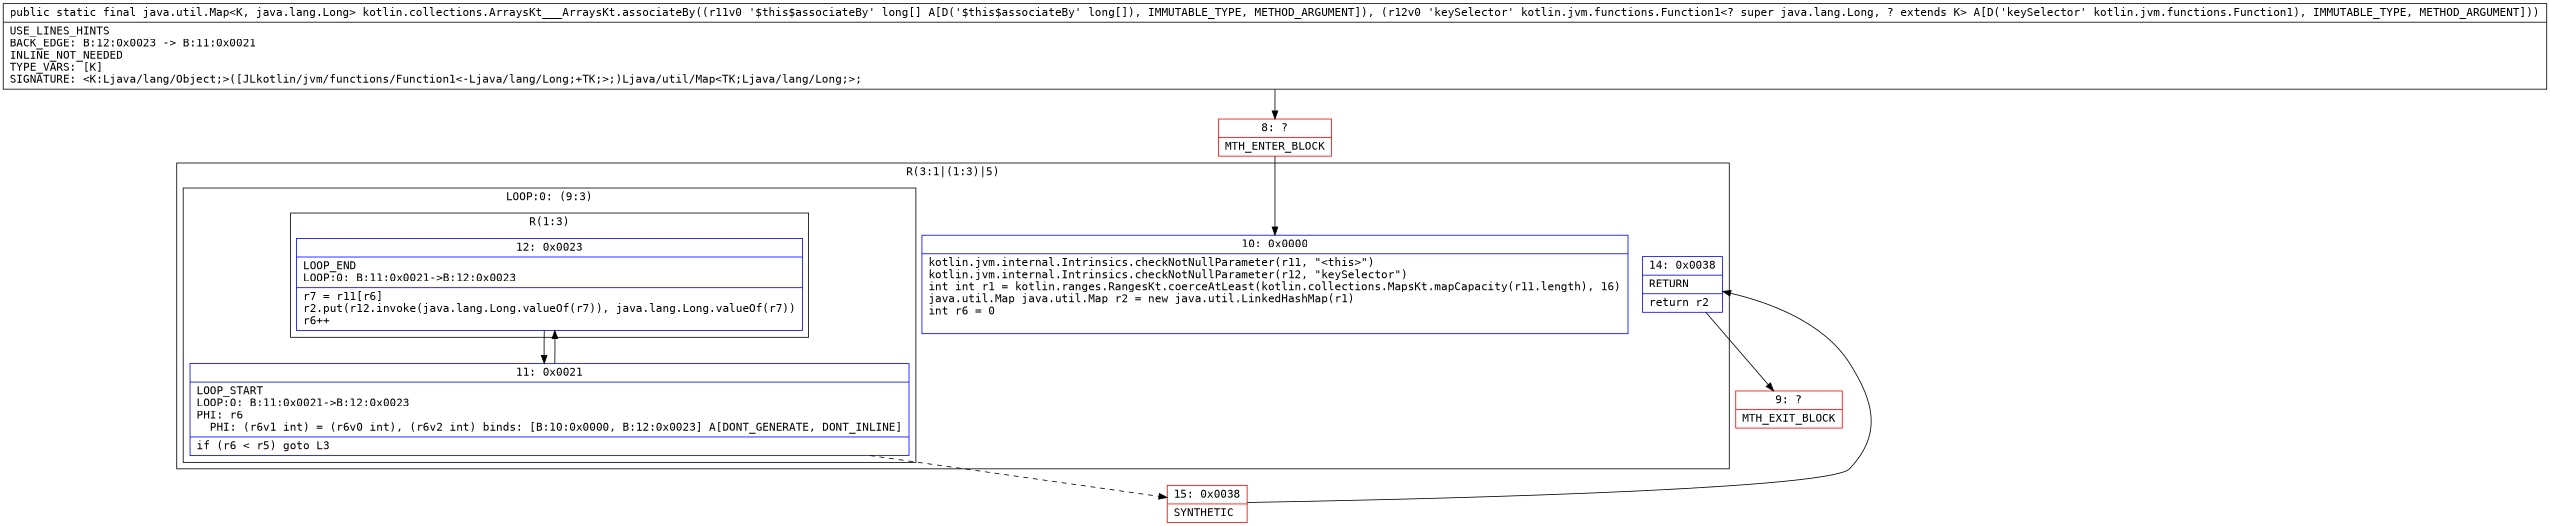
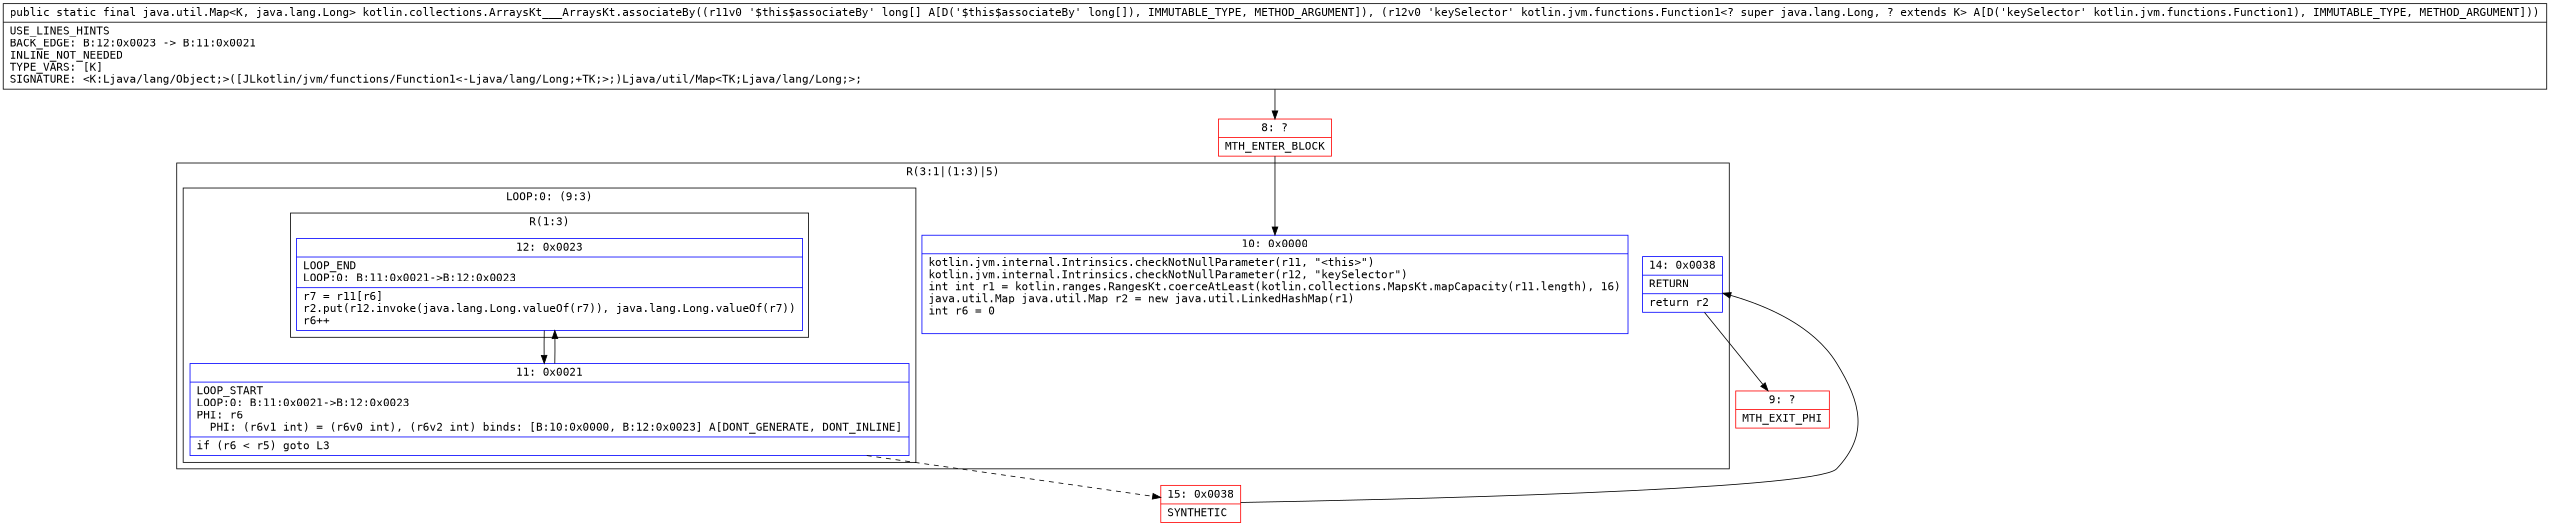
node "9: ?": text "MTH_EXIT_BLOCK" -> "MTH_EXIT_PHI"
